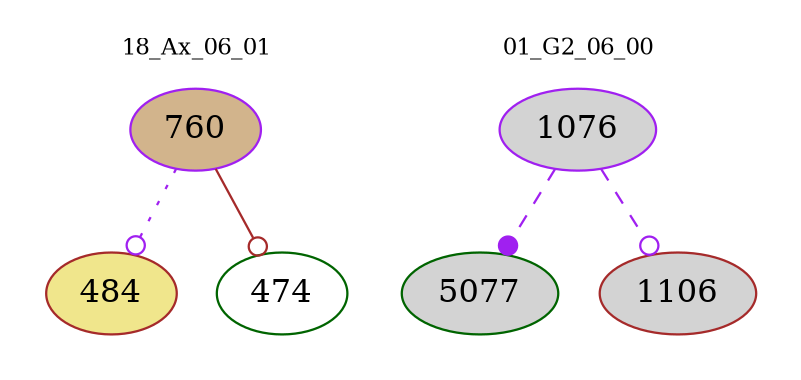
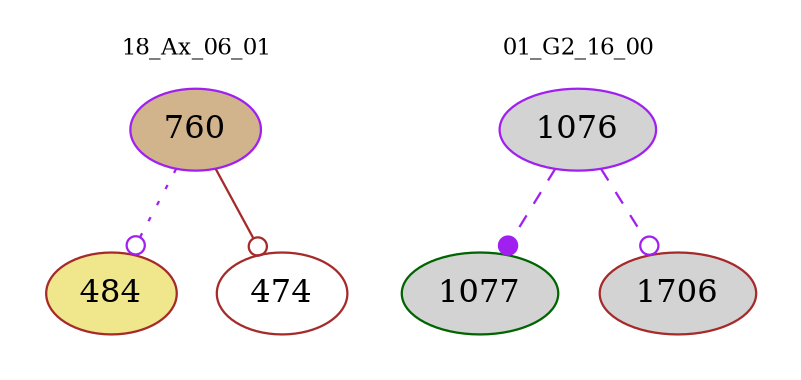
cluster "01_G2_06_00": label "01_G2_06_00" -> "01_G2_16_00"
node "474": color darkgreen -> brown
node "5077": label "5077" -> "1077"
node "1106": label "1106" -> "1706"
